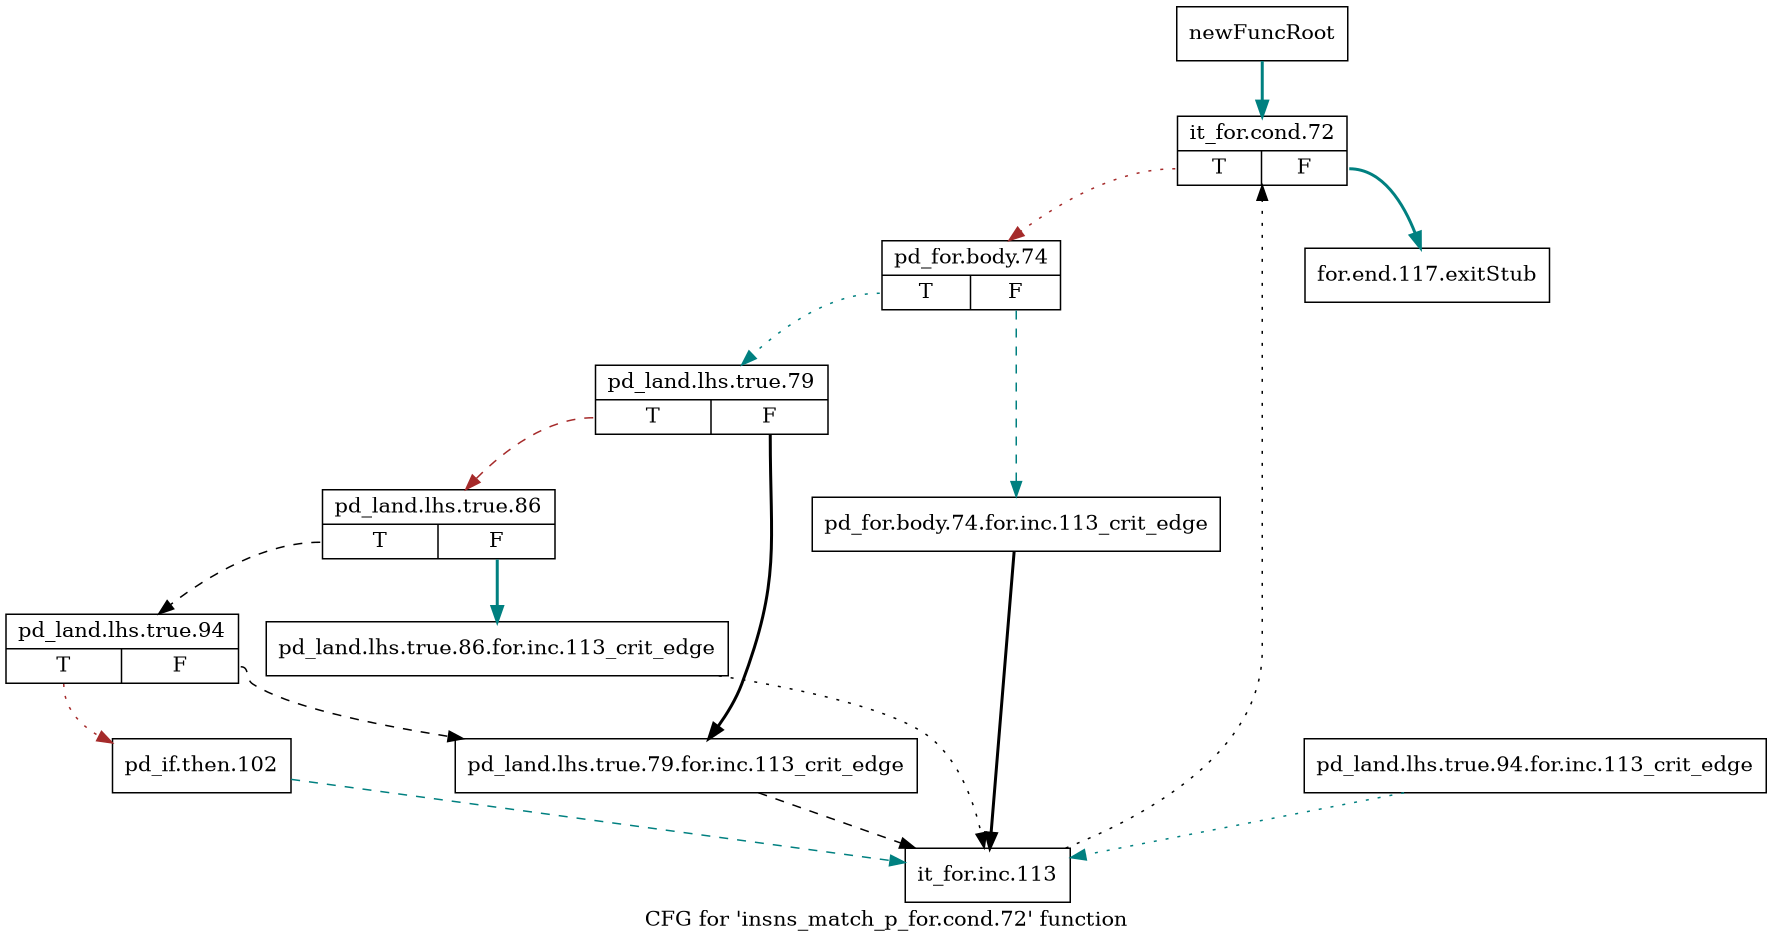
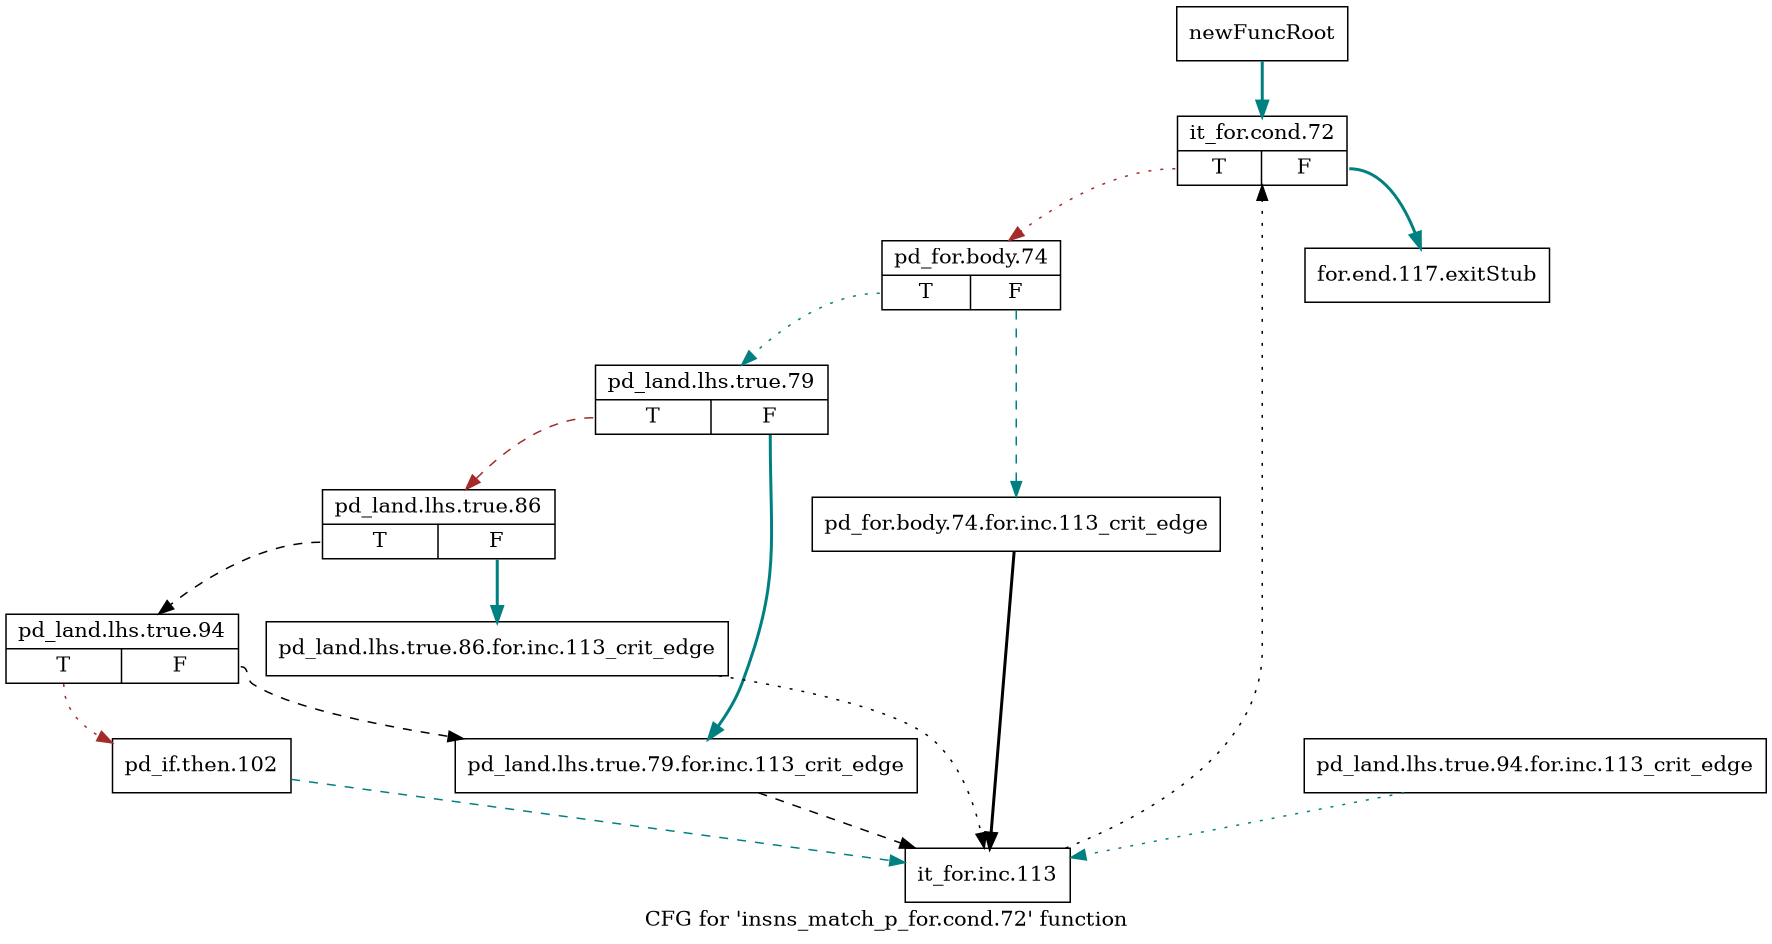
edge "pd_land.lhs.true.79" -> "pd_land.lhs.true.79.for.inc.113_crit_edge": color black -> teal
